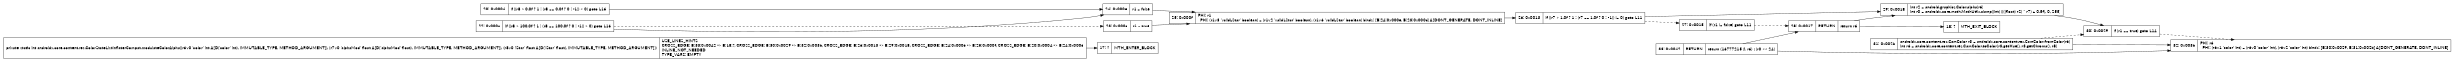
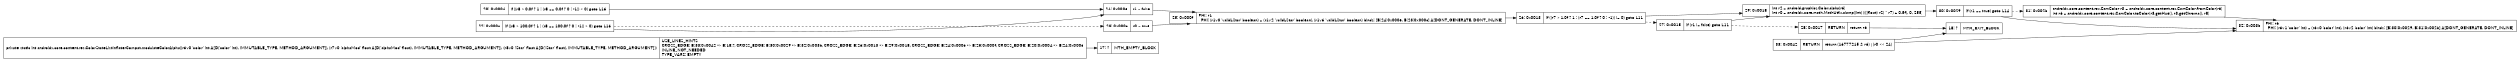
edge "28: 0x0017" -> "29: 0x0018": now "27: 0x0015" -> "29: 0x0018"
node "23: 0x000c": text "r1 = true" -> "r0 = true"
edge "31: 0x002b" -> "30: 0x0029": reversed
edge "30: 0x0029" -> "32: 0x003b": style dashed -> solid
edge "33: 0x0042" -> "28: 0x0017": now "33: 0x0042" -> "18: ?"
node "17: ?": text "MTH_ENTER_BLOCK" -> "MTH_EMPTY_BLOCK"
